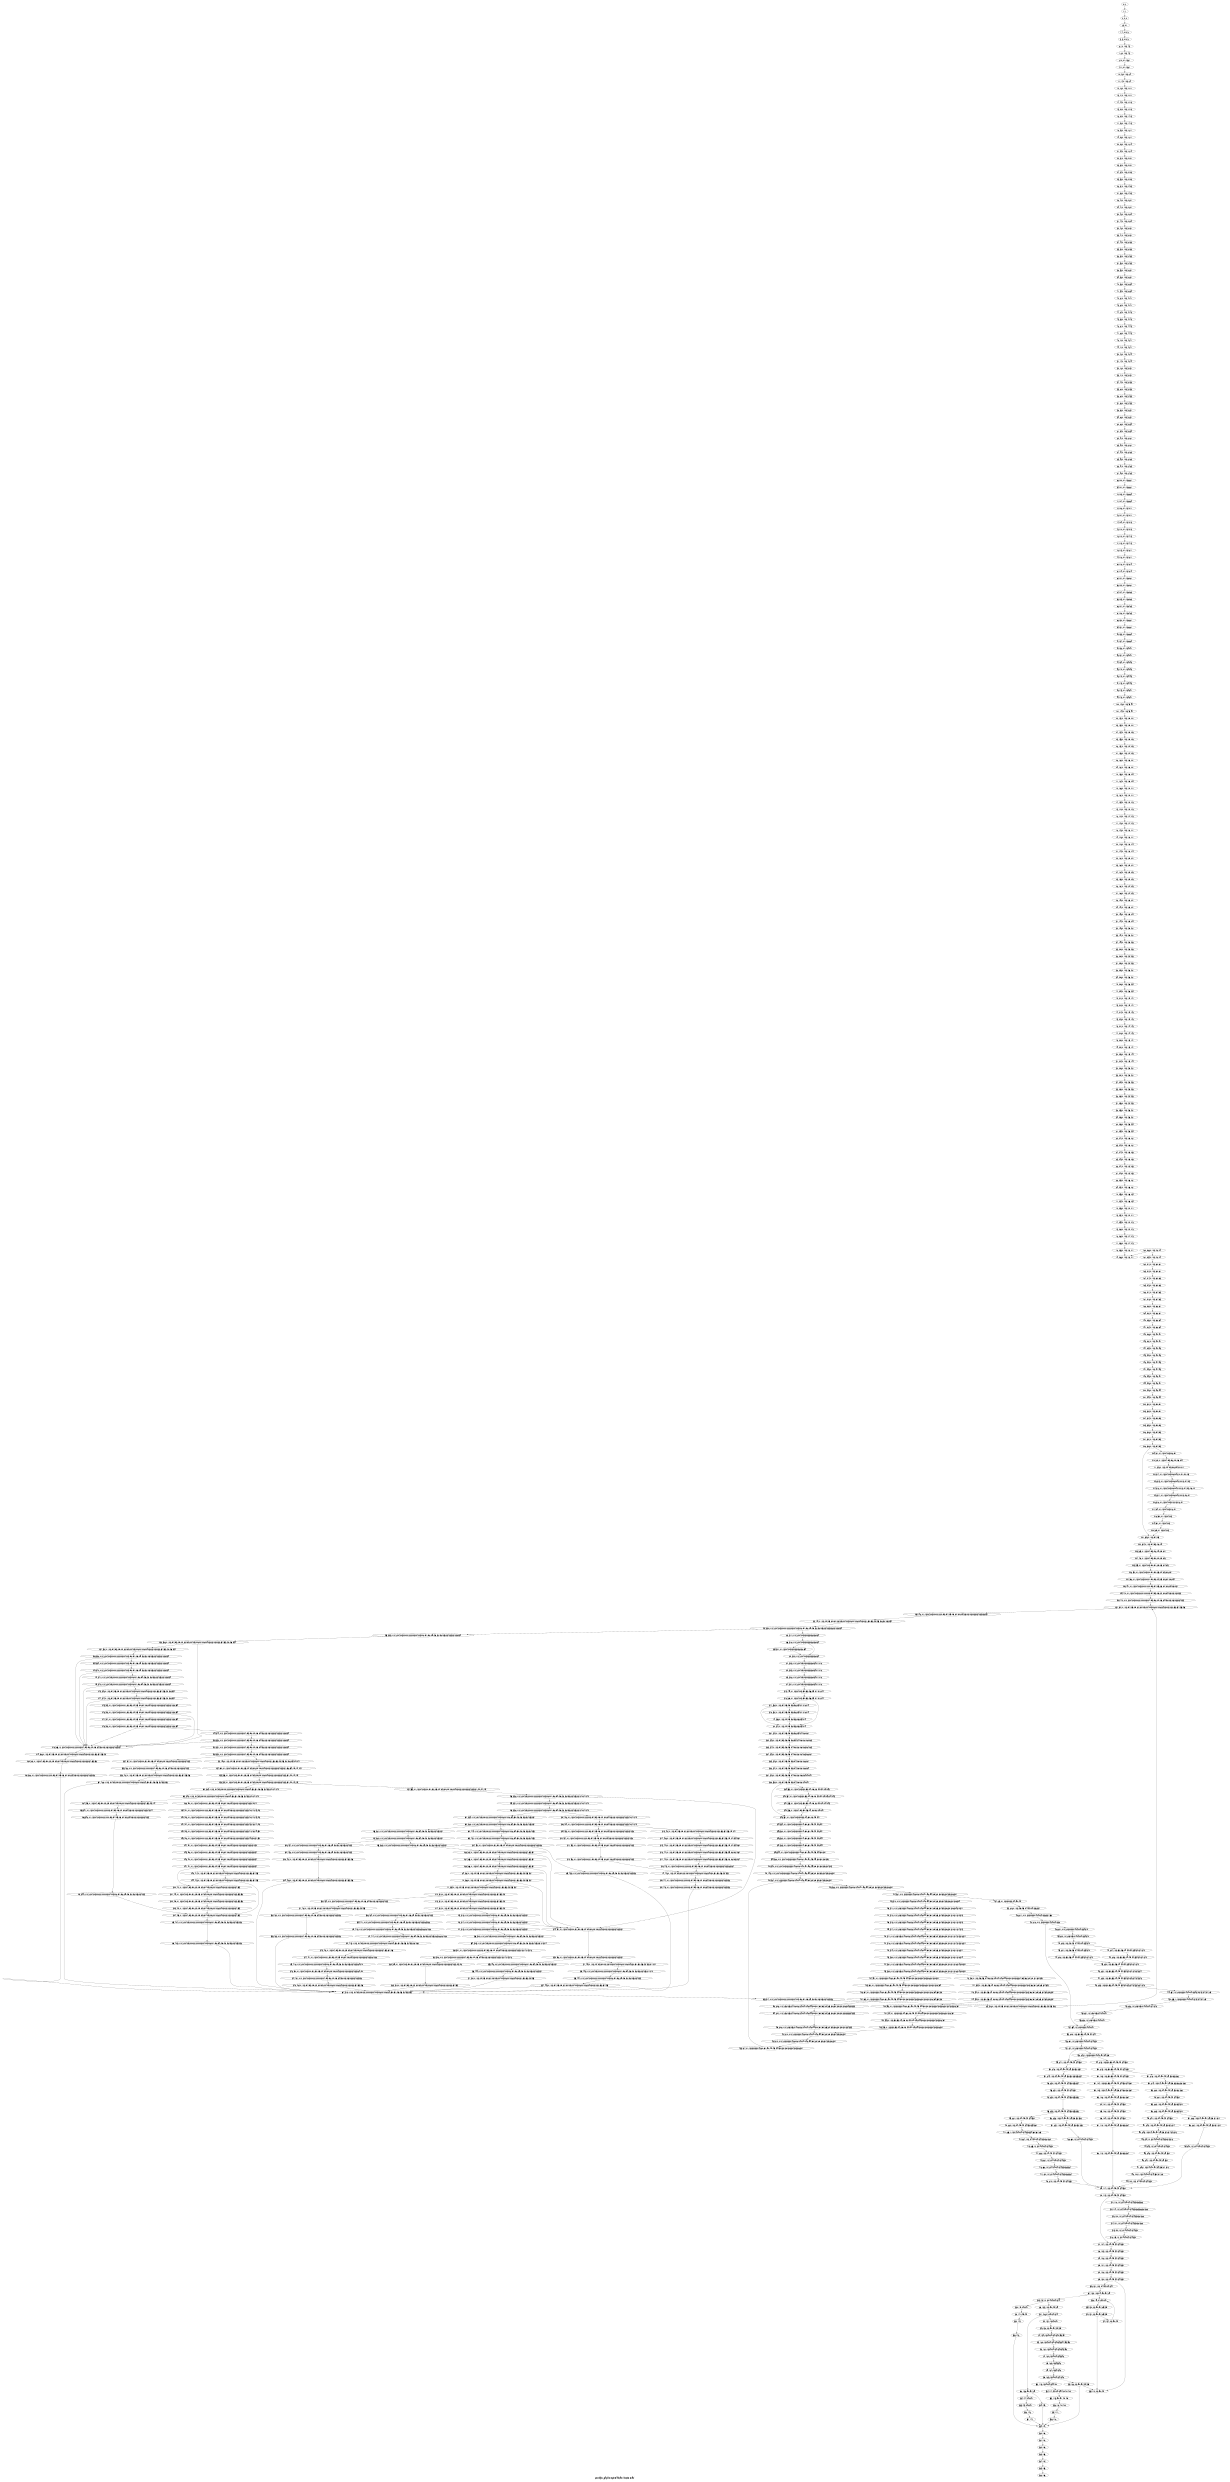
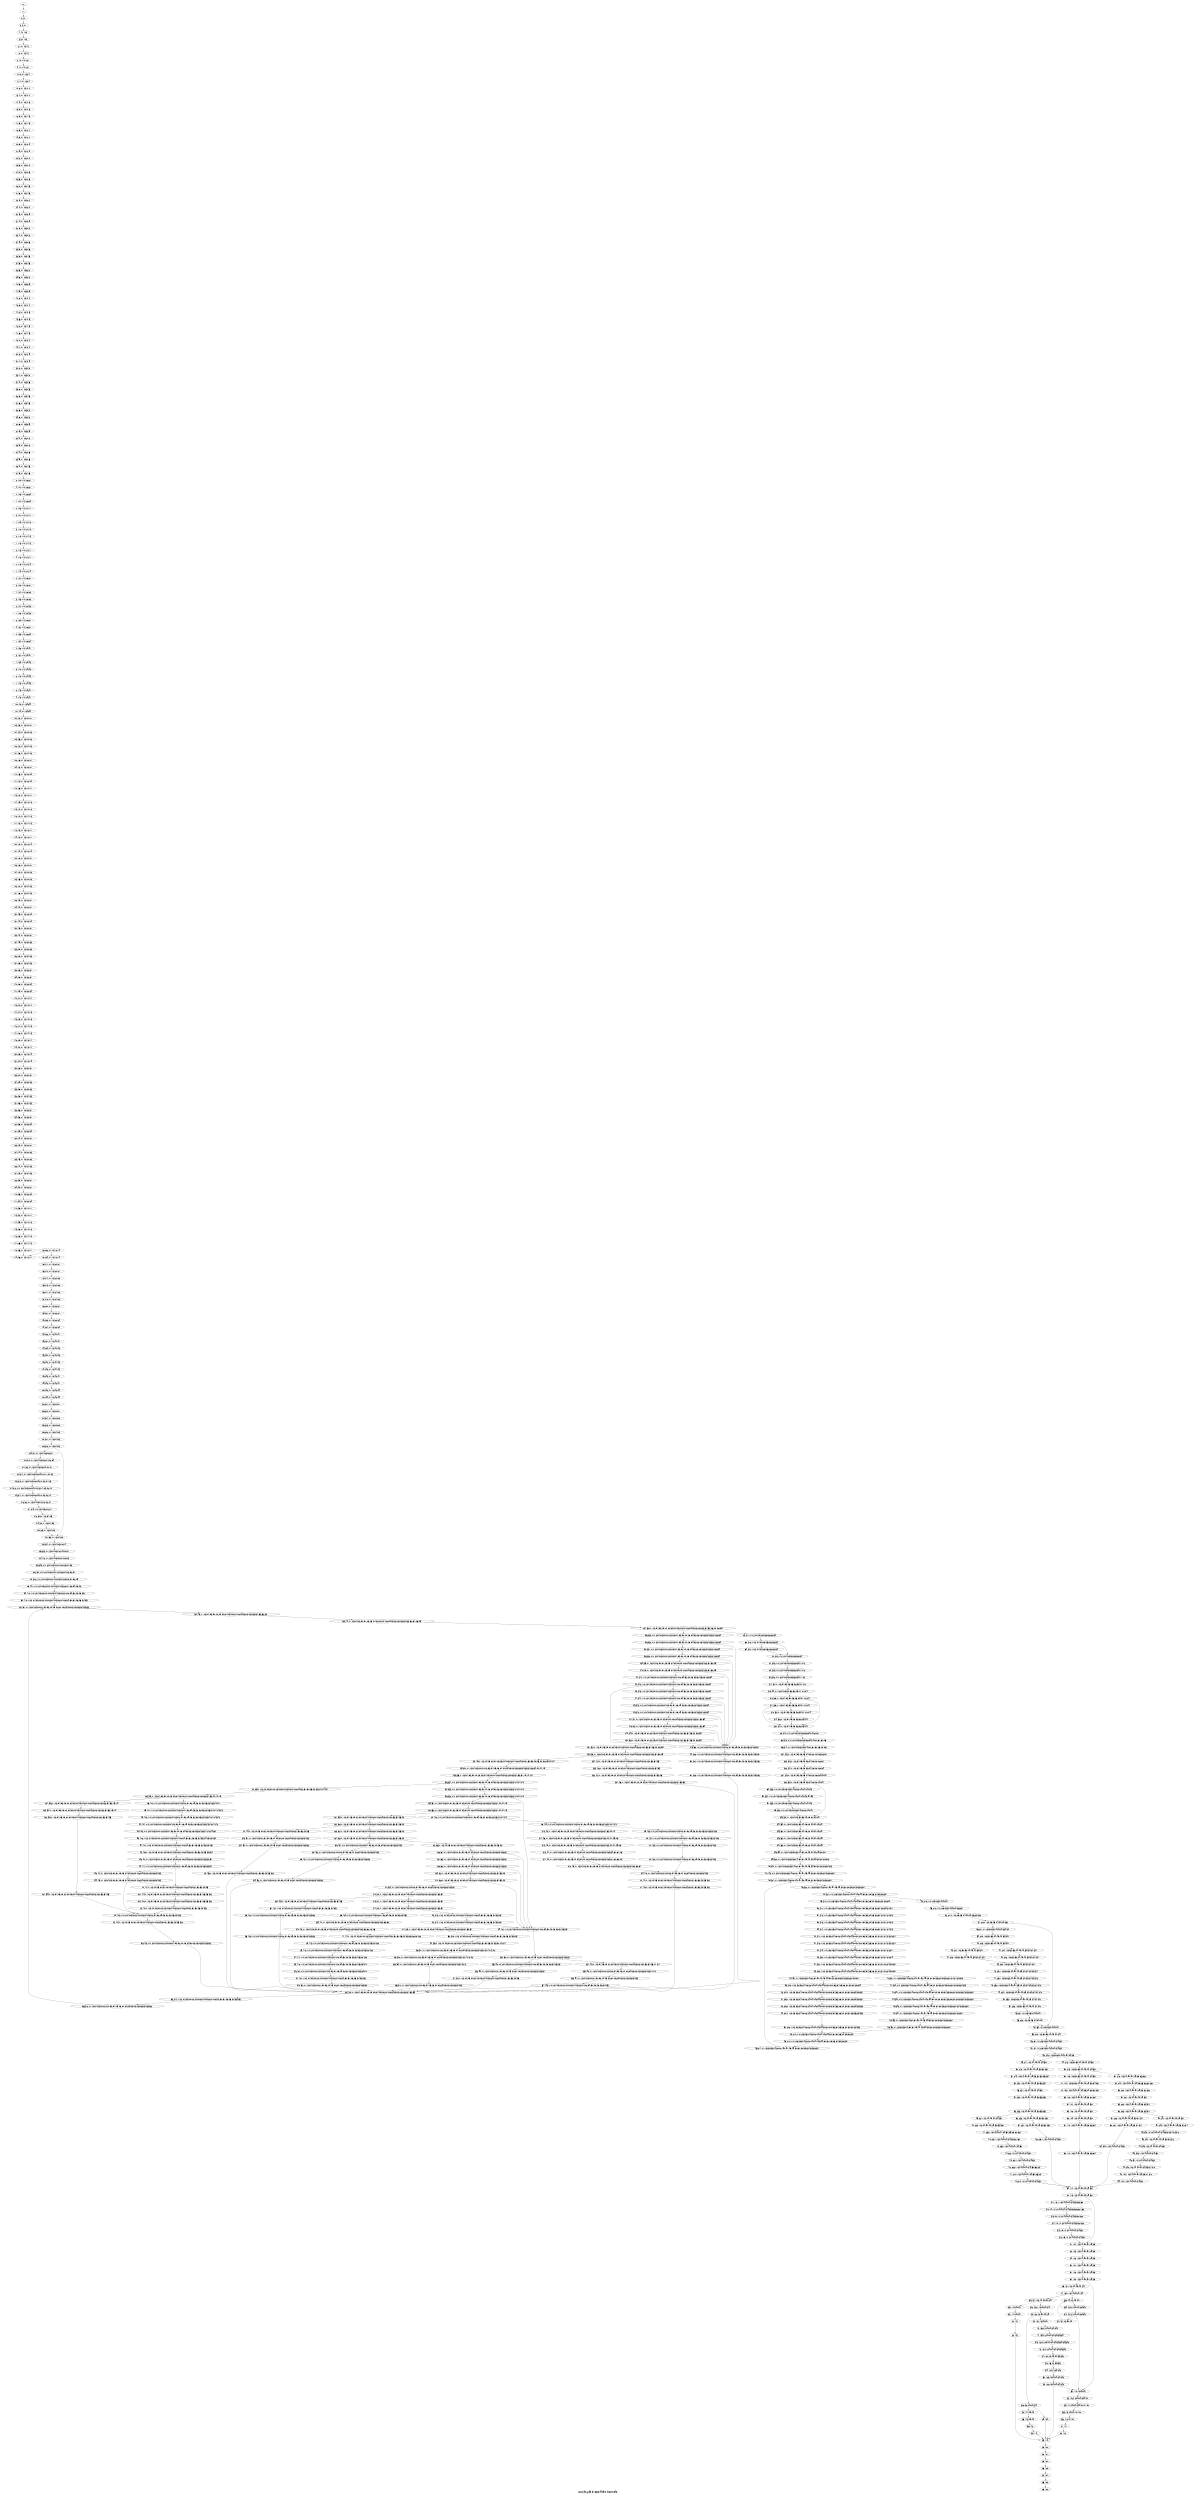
edge "550, 765: 2 3 290 291 397 398" -> "553, 773: 2 3 290 291 399 400": now "552, 772: 2 3 290 291" -> "553, 773: 2 3 290 291 399 400"
